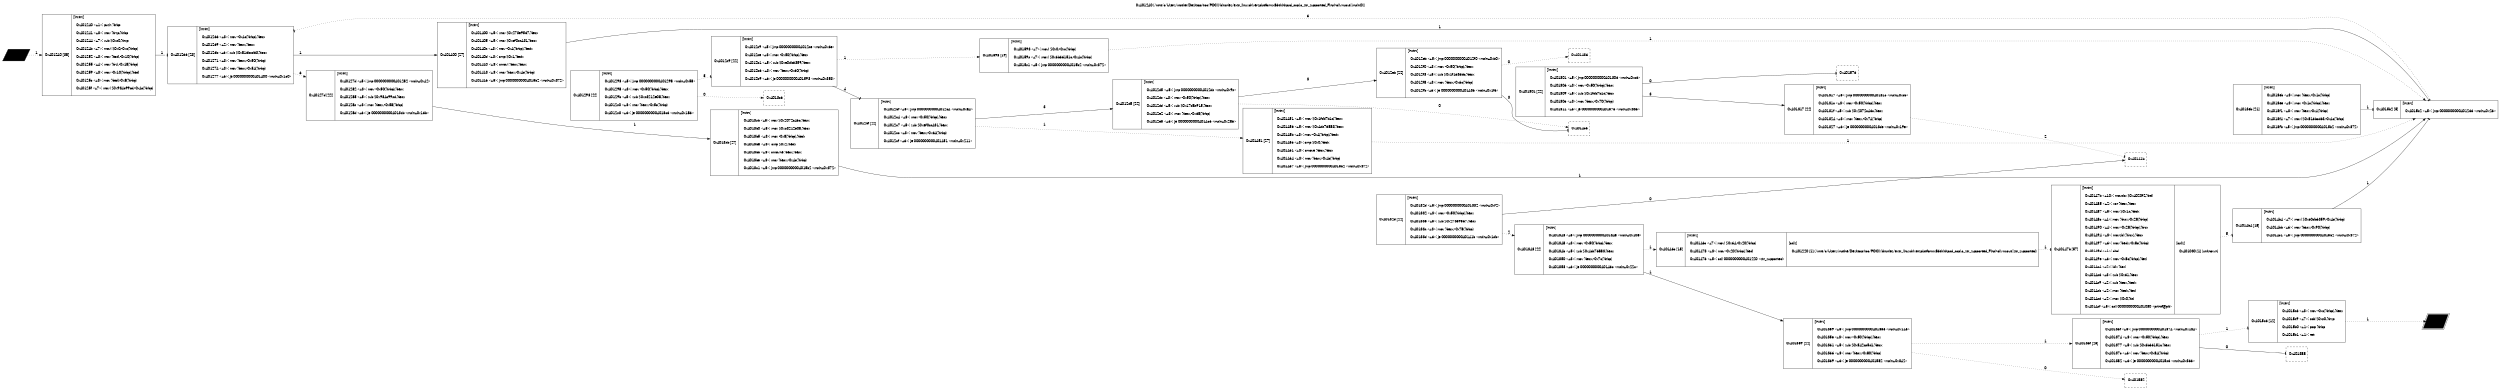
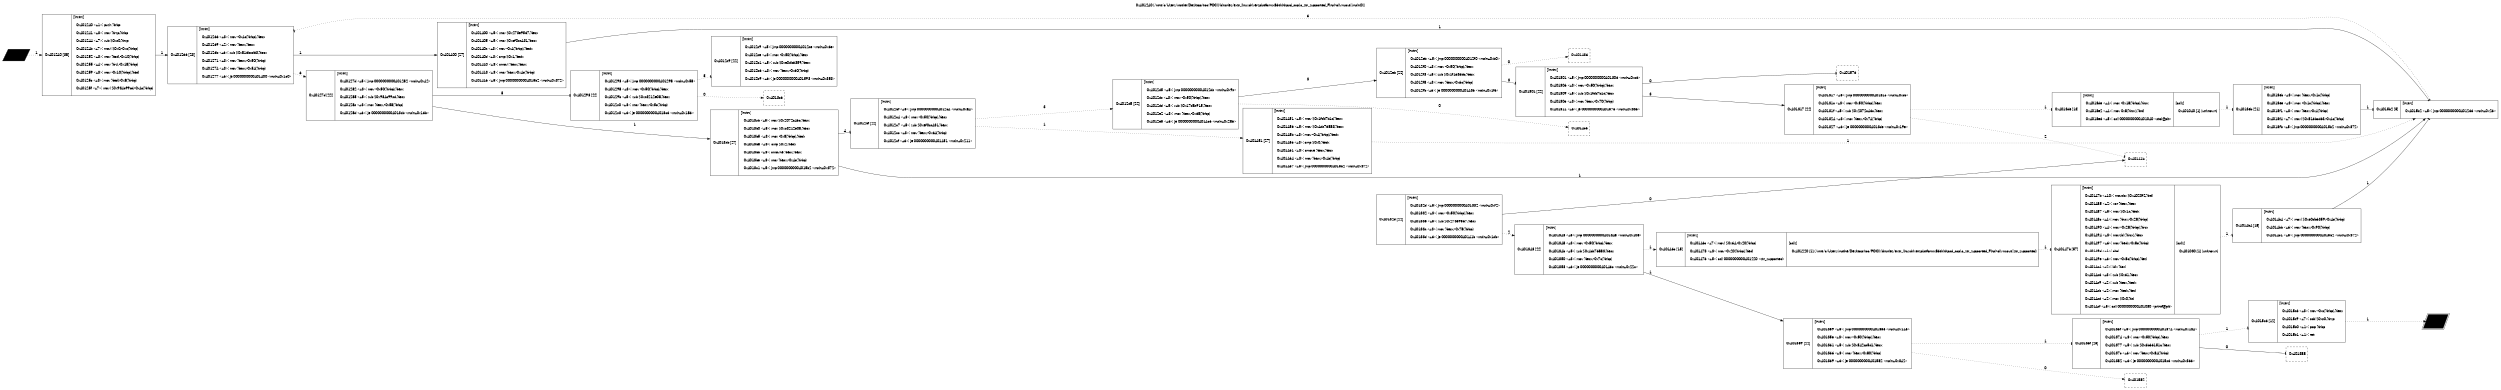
edge "0x401240 [38]" -> "0x401266 [23]": arrowhead tee -> normal
node "0x401593 [19]": removed
edge "0x4012a9 [22]" -> "0x4012bf [22]": now "0x4013ab [27]" -> "0x4012bf [22]"
edge "0x40127d [22]" -> "0x401293 [22]": added, label "5"
node "0x4013de [13]": added
edge "0x4012bf [22]" -> "0x4012d5 [22]": style solid -> dotted
edge "0x4012eb [22]" -> "0x4014c6": now "0x4012eb [22]" -> "0x401301 [22]"
edge "0x40147b [57]" -> "0x4014b4 [18]": label " 5" -> " 1"
edge "0x401359 [22]" -> "0x40136f [25]": arrowhead normal -> tee
